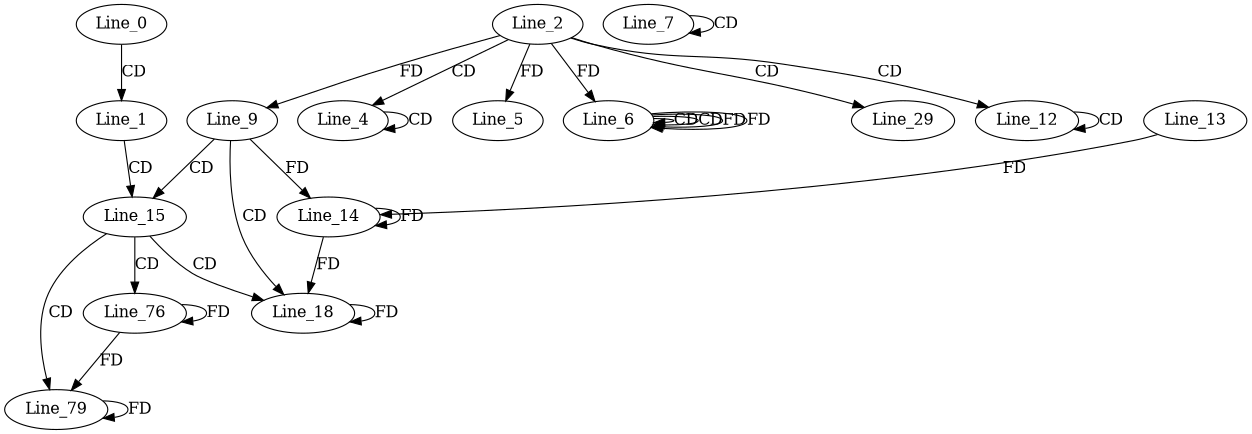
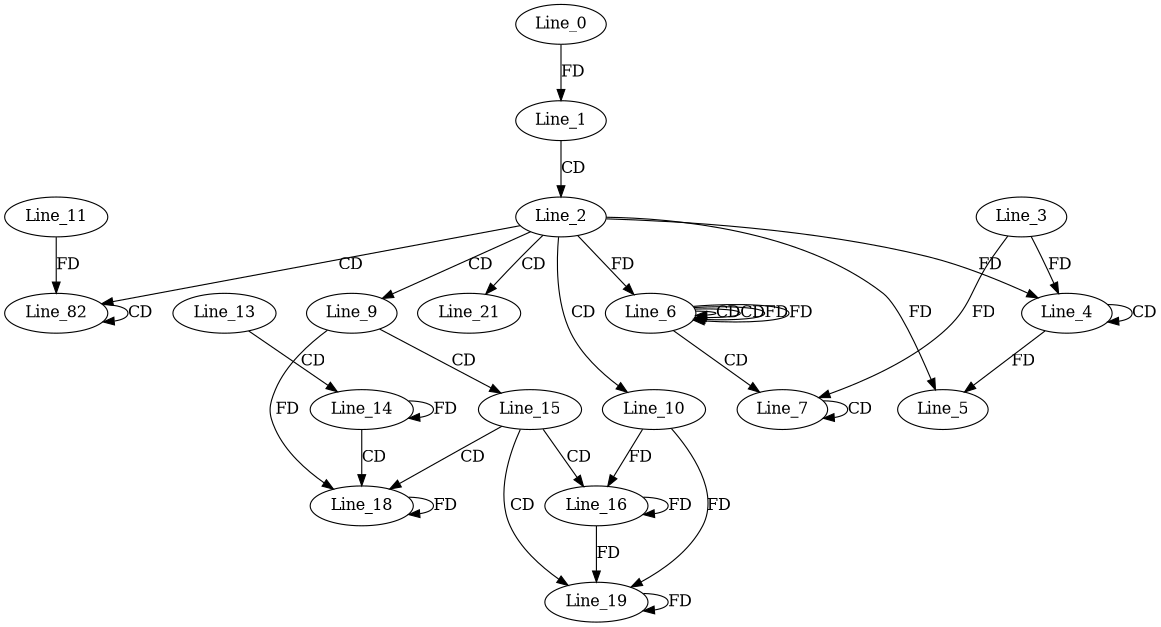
edge "Line_0" -> "Line_1": label "CD" -> "FD"
edge "Line_2" -> "Line_9": label "FD" -> "CD"
edge "Line_2" -> "Line_4": label "CD" -> "FD"
node "Line_29": label "Line_29" -> "Line_21"
node "Line_12": label "Line_12" -> "Line_82"
edge "Line_1" -> "Line_15": now "Line_1" -> "Line_2"
edge "Line_9" -> "Line_14": removed, label "FD"
edge "Line_13" -> "Line_14": label "FD" -> "CD"
node "Line_11": added
edge "Line_9" -> "Line_18": label "CD" -> "FD"
node "Line_3": added
edge "Line_14" -> "Line_18": label "FD" -> "CD"
node "Line_76": label "Line_76" -> "Line_16"
edge "Line_6" -> "Line_7": added, label "CD"
edge "Line_4" -> "Line_5": added, label "FD"
node "Line_79": label "Line_79" -> "Line_19"
node "Line_10": added
